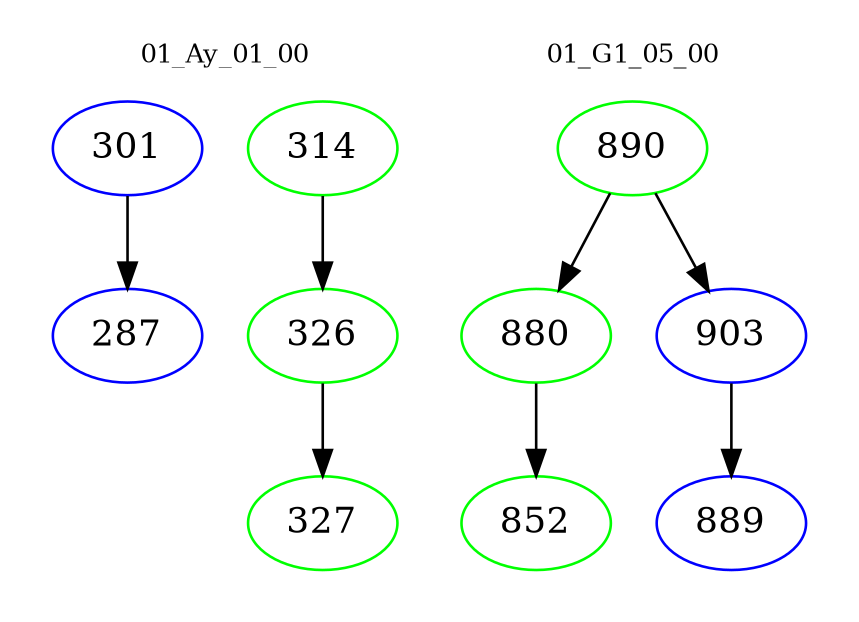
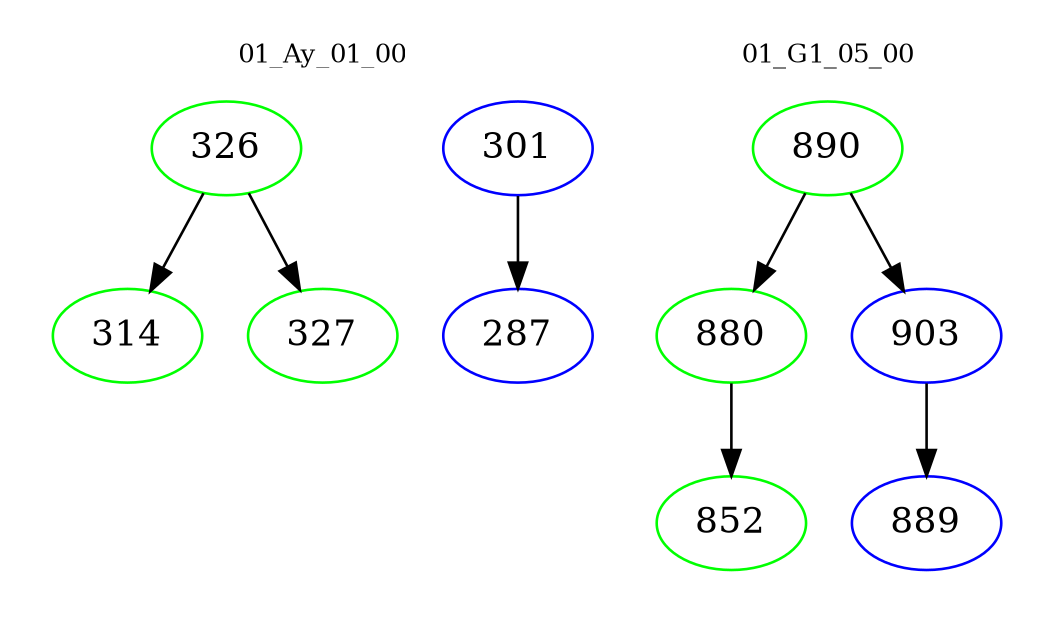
edge "314" -> "326": reversed
